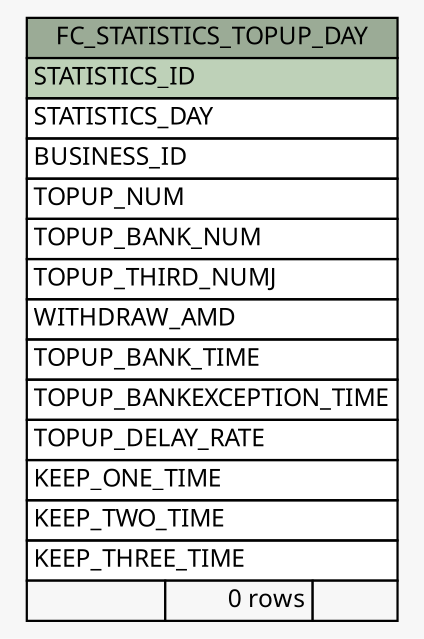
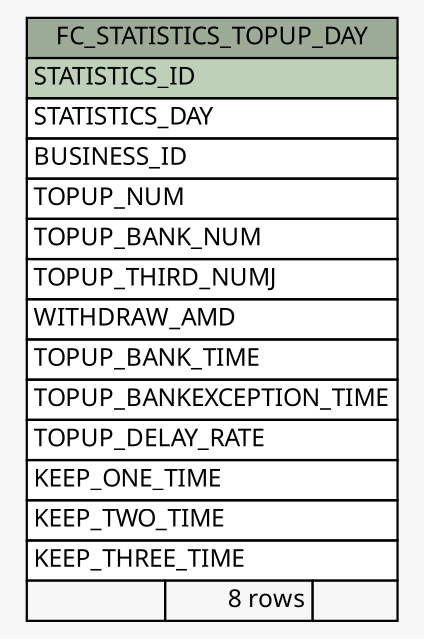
node "FC_STATISTICS_TOPUP_DAY": text "0 rows" -> "8 rows"
